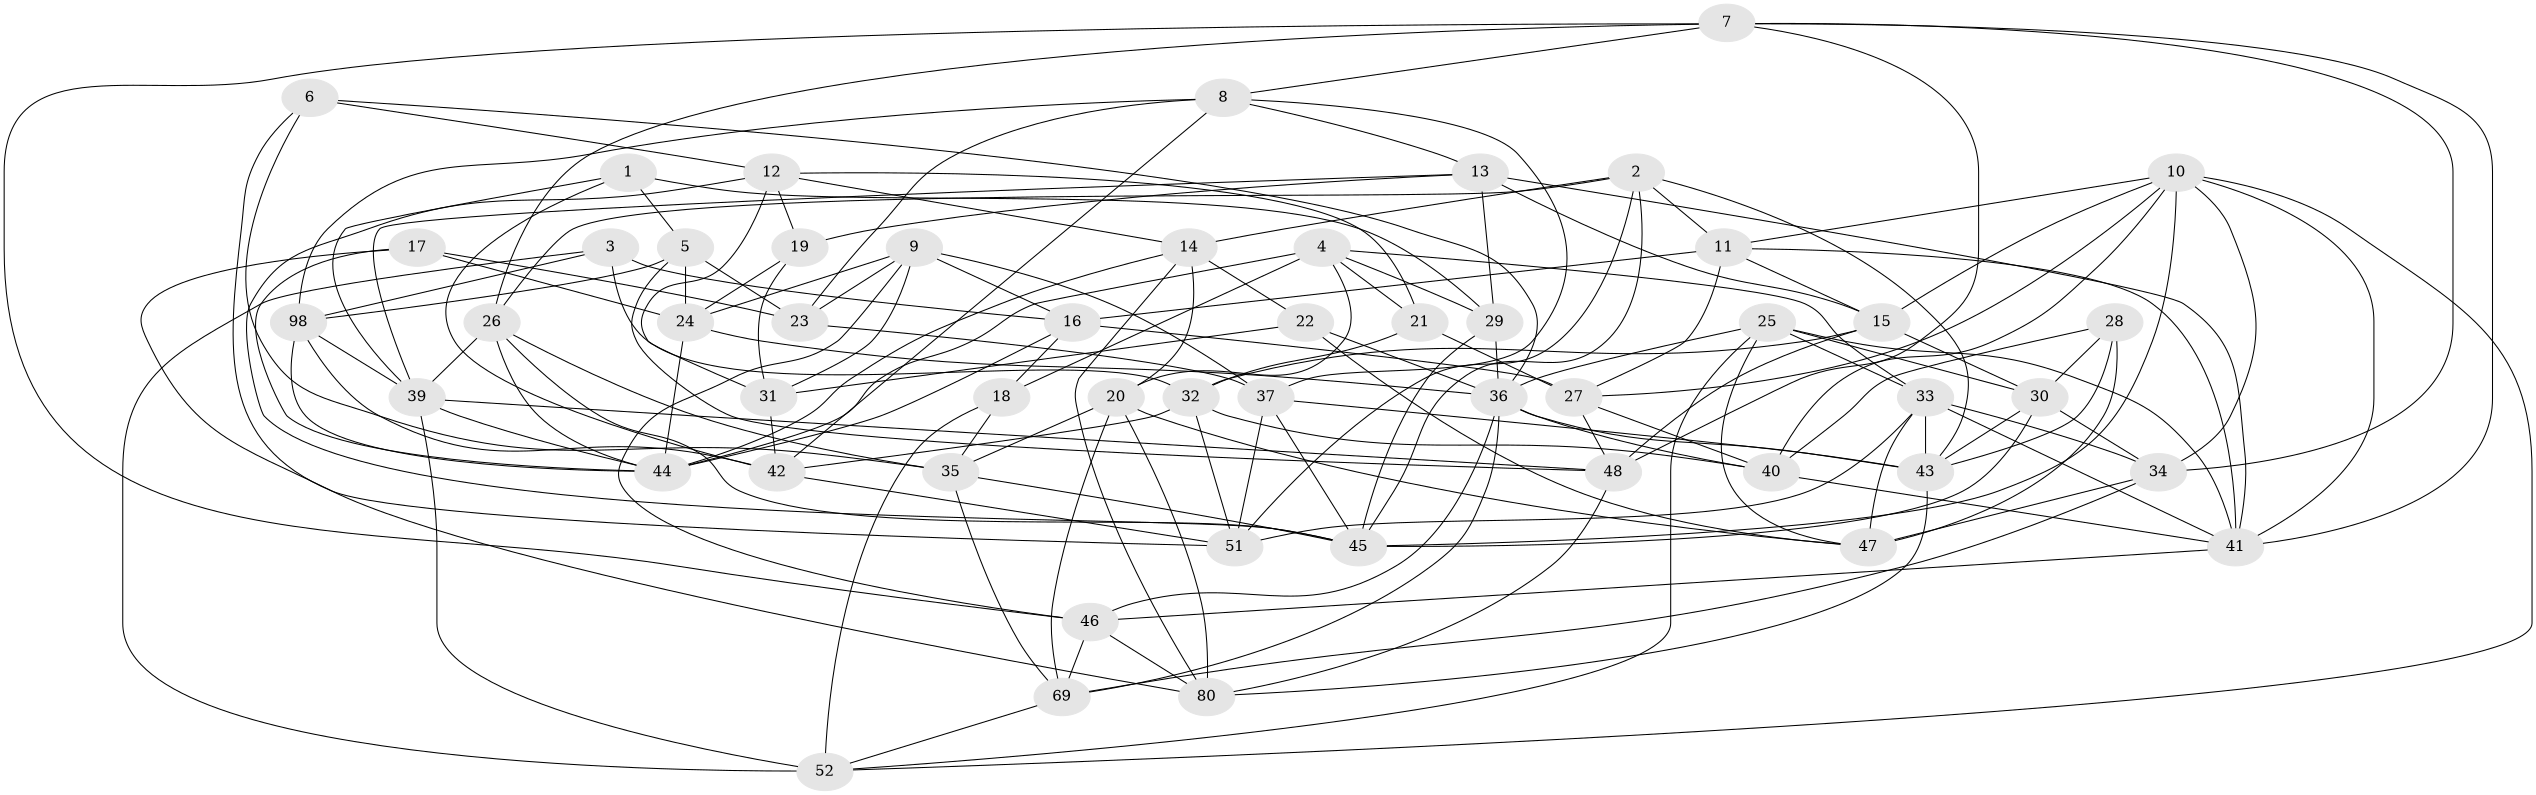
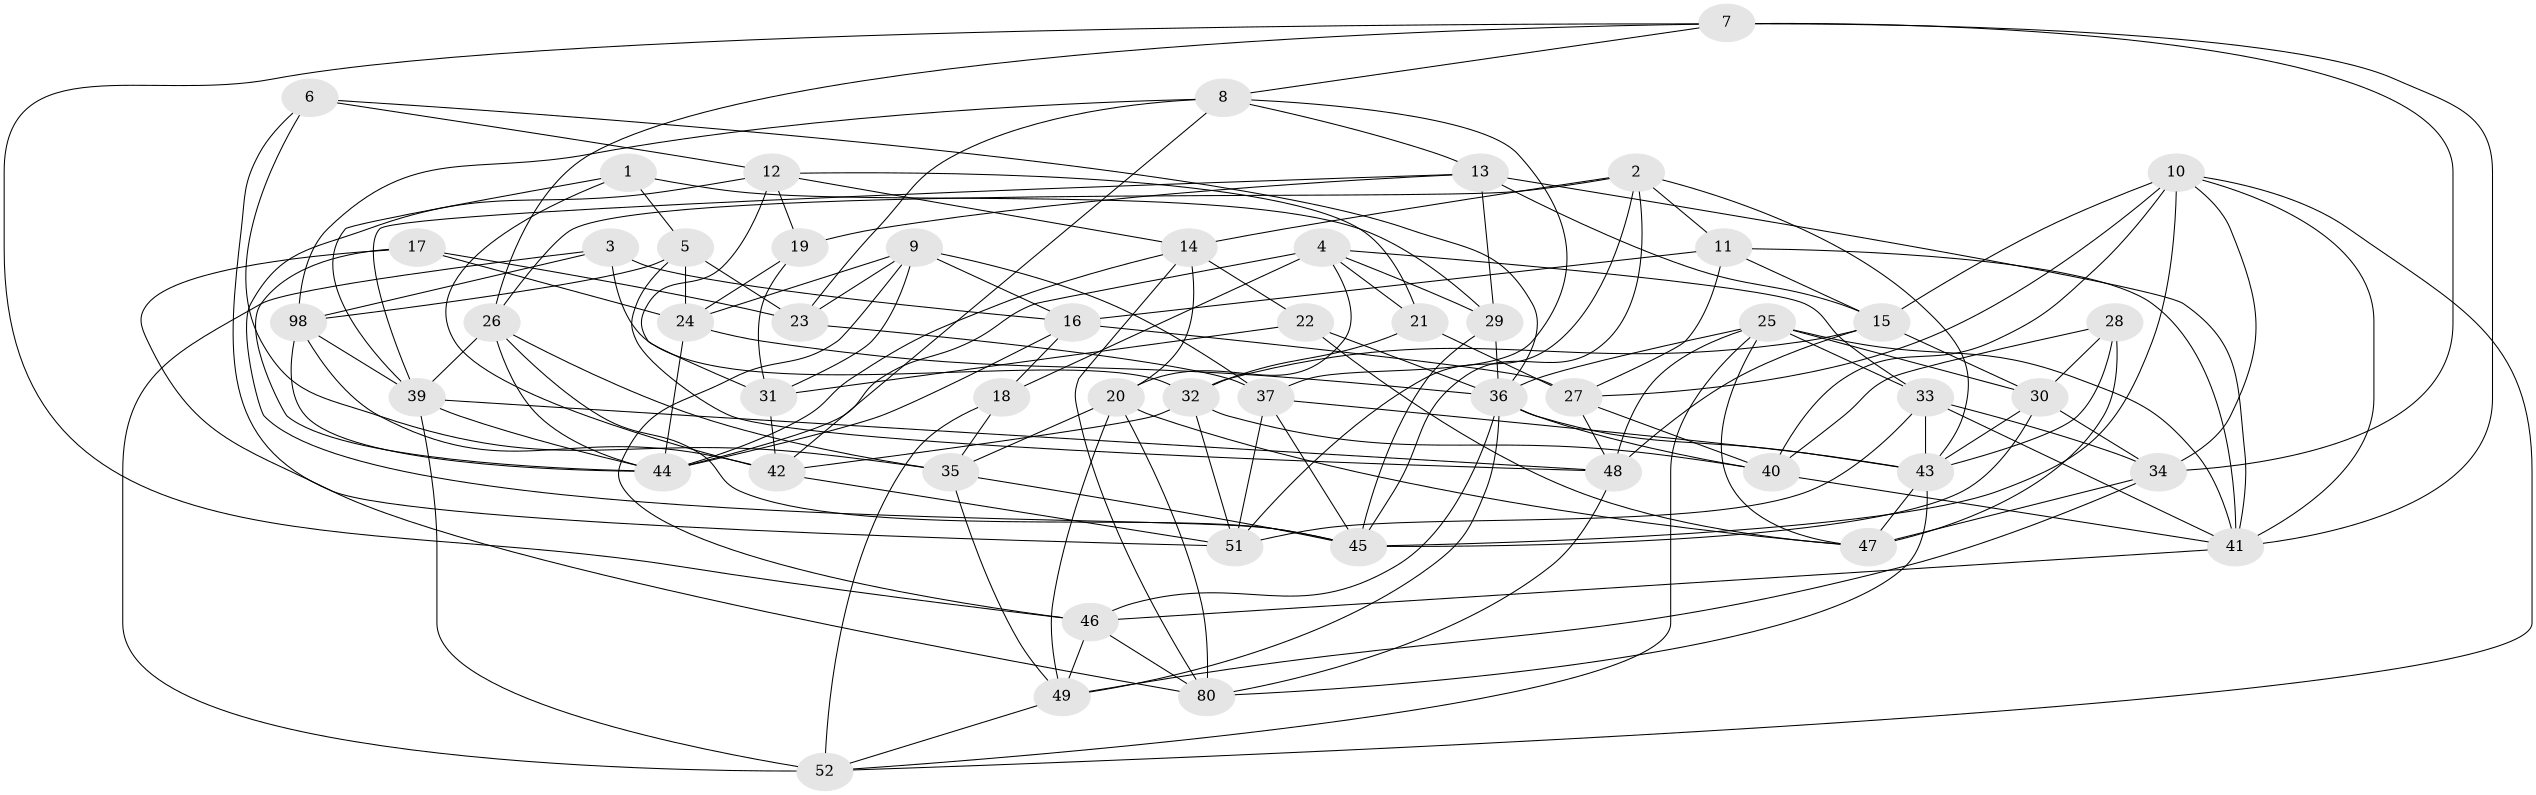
edge "10" -- "11": removed
edge "7" -- "48": now "25" -- "48"
edge "33" -- "47": now "43" -- "47"
node "69": label "69" -> "49"
